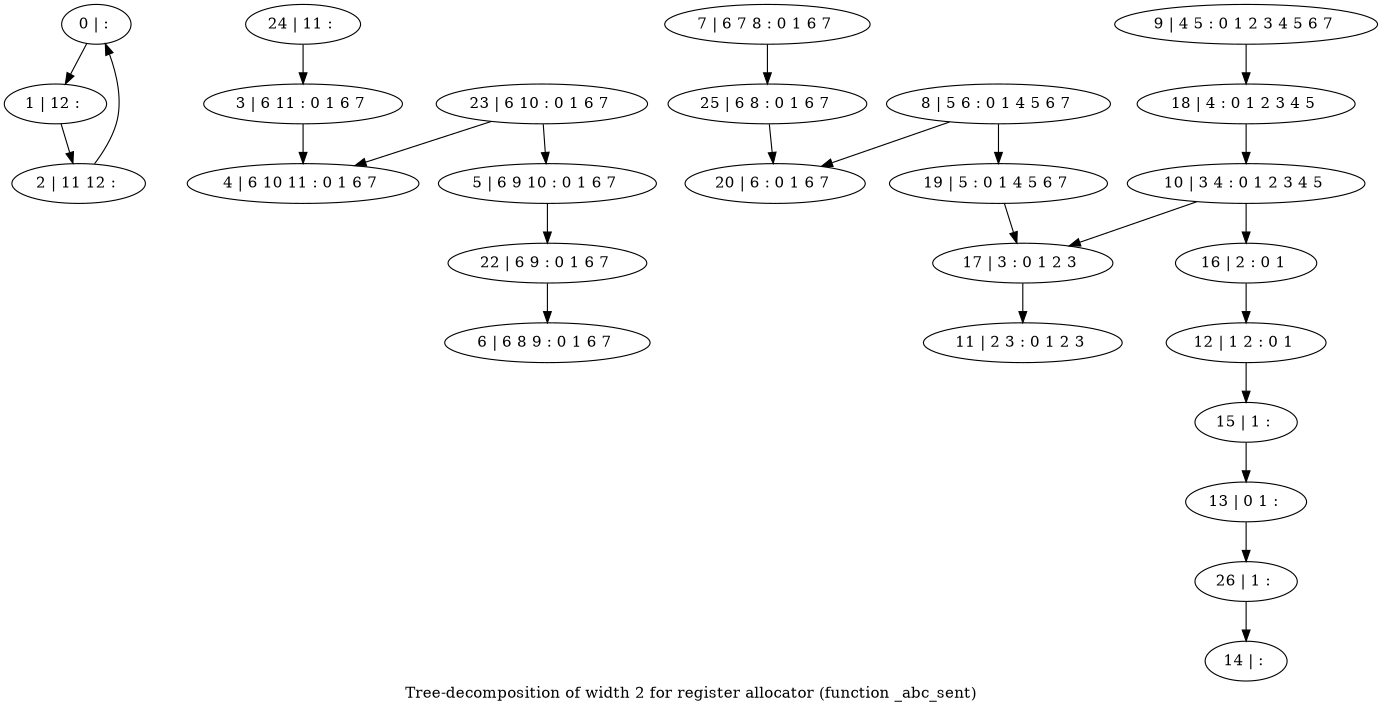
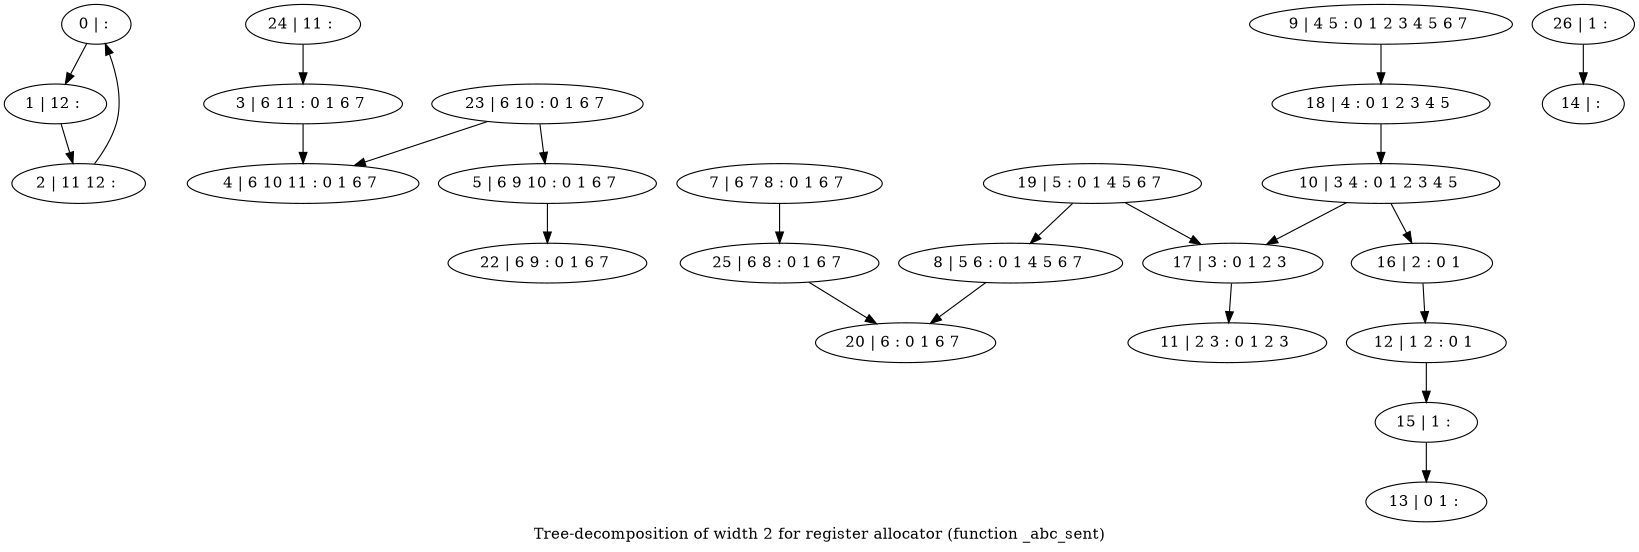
edge "8 | 5 6 : 0 1 4 5 6 7" -> "19 | 5 : 0 1 4 5 6 7": reversed
node "6 | 6 8 9 : 0 1 6 7": removed
edge "13 | 0 1 :" -> "26 | 1 :": removed
